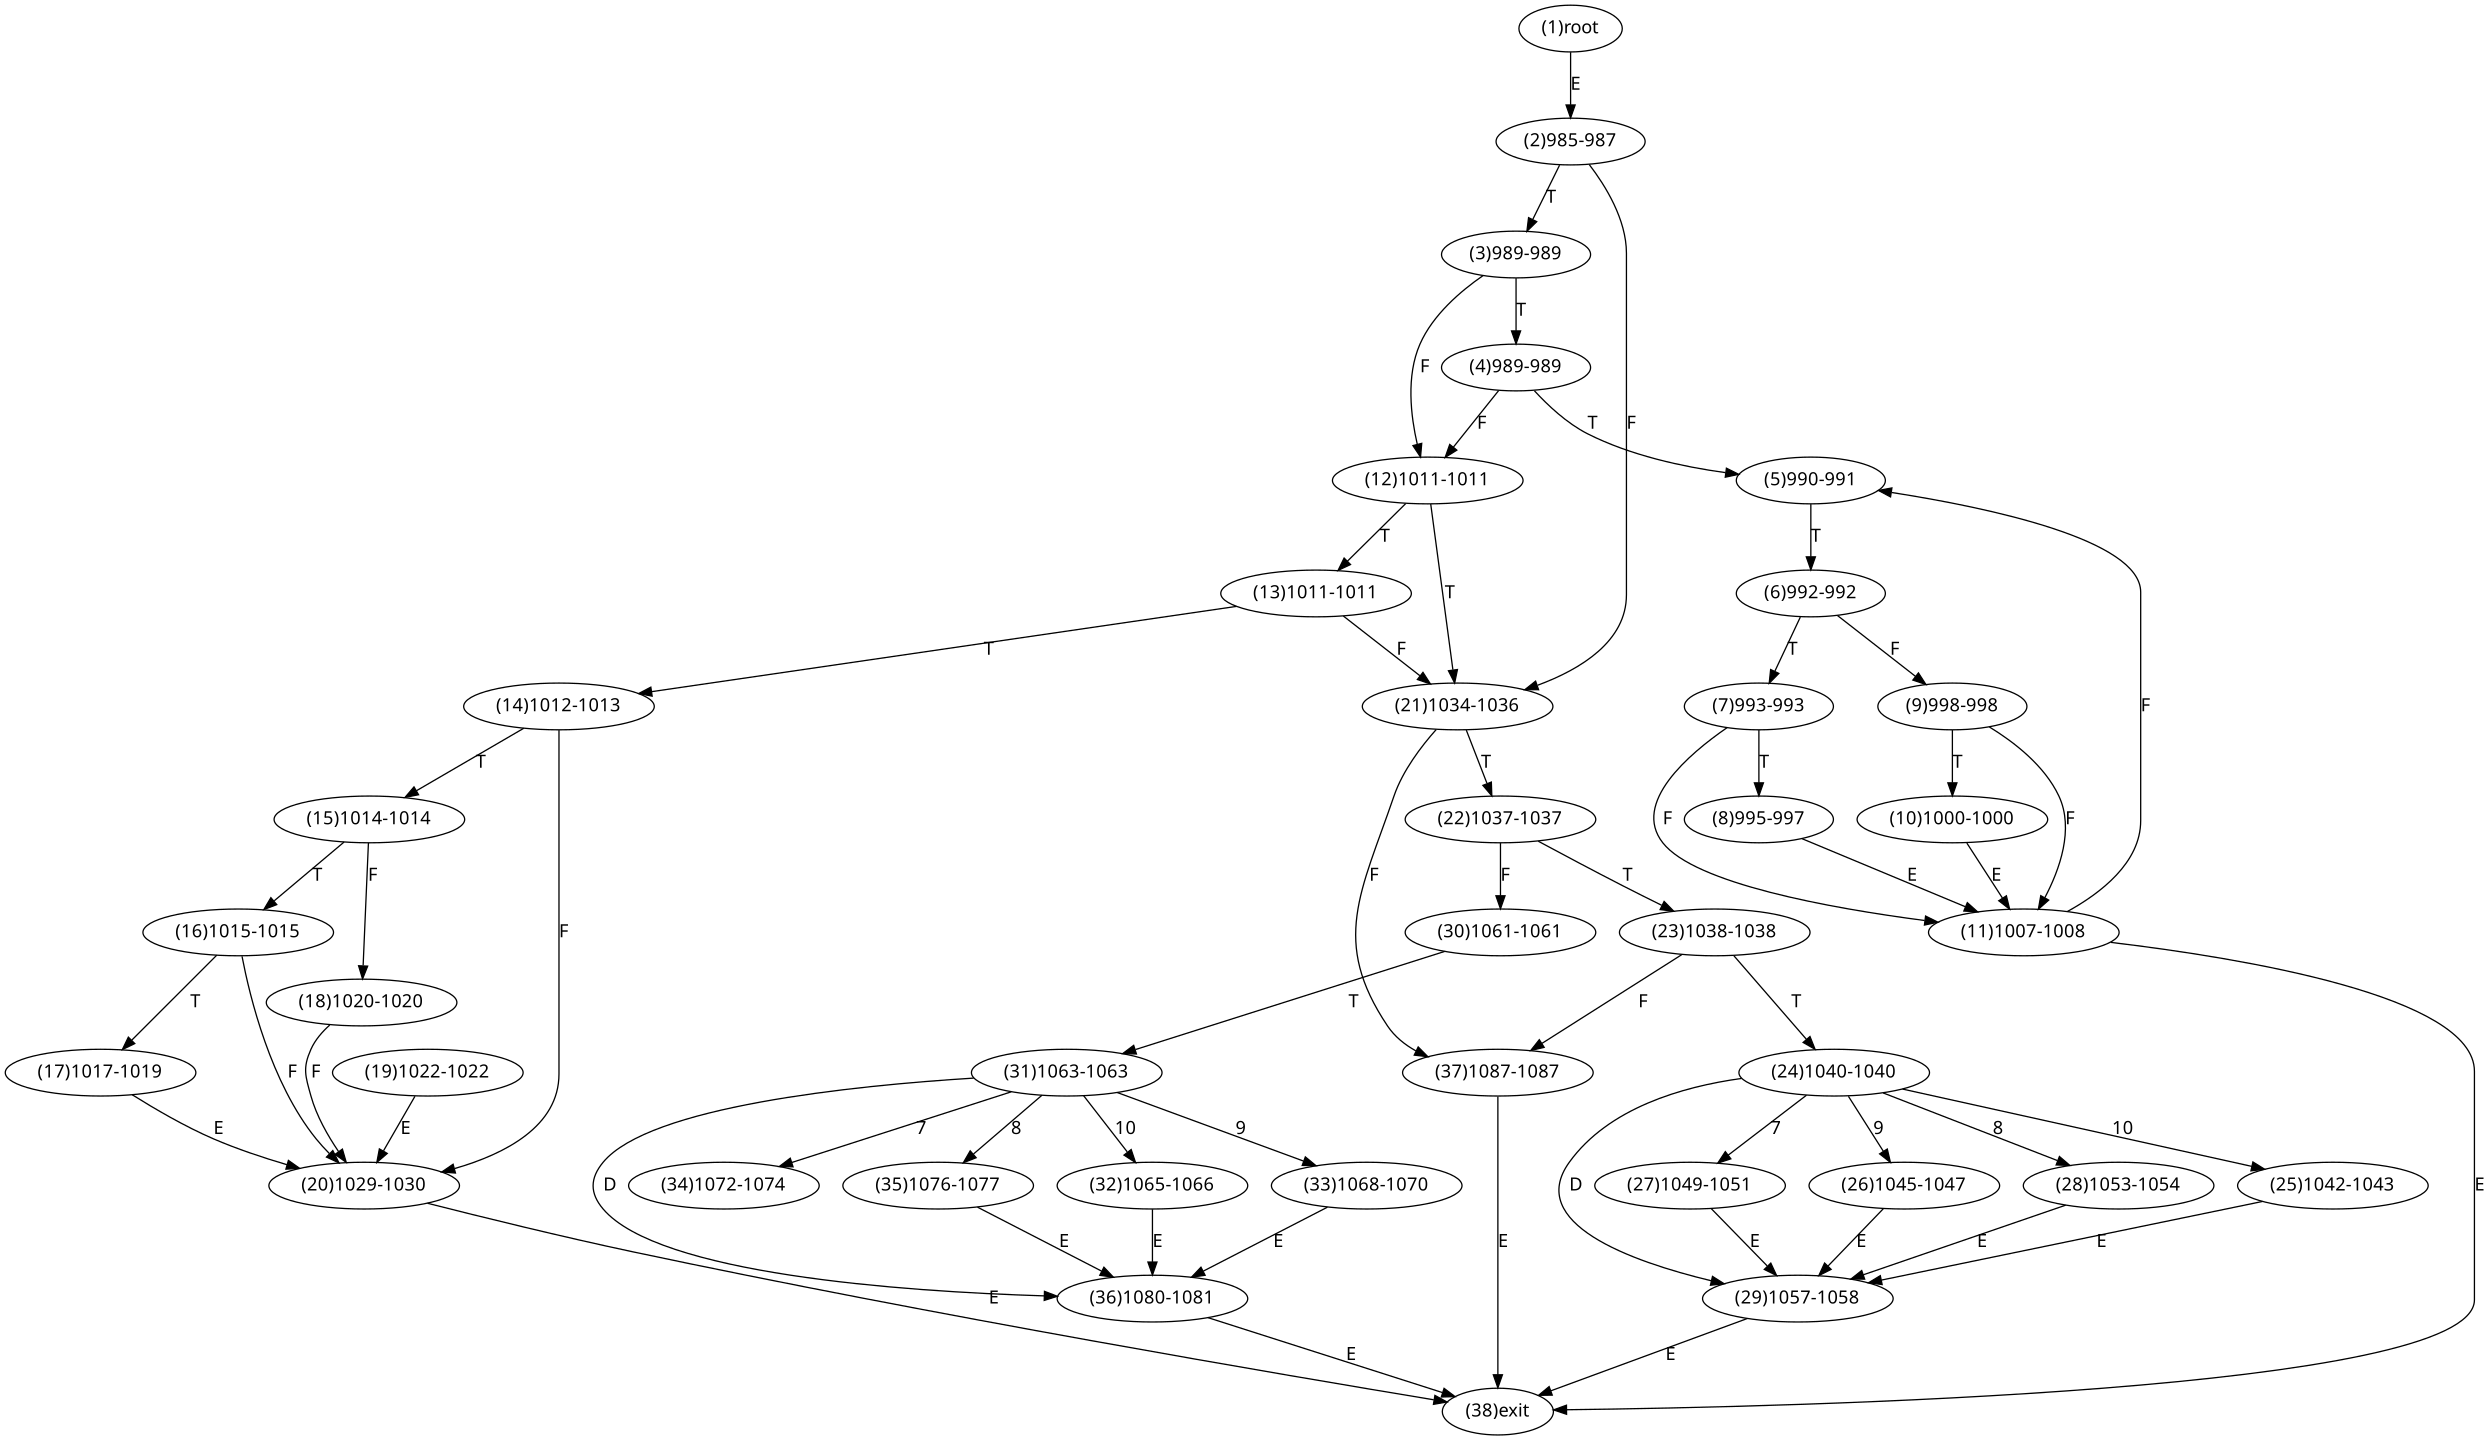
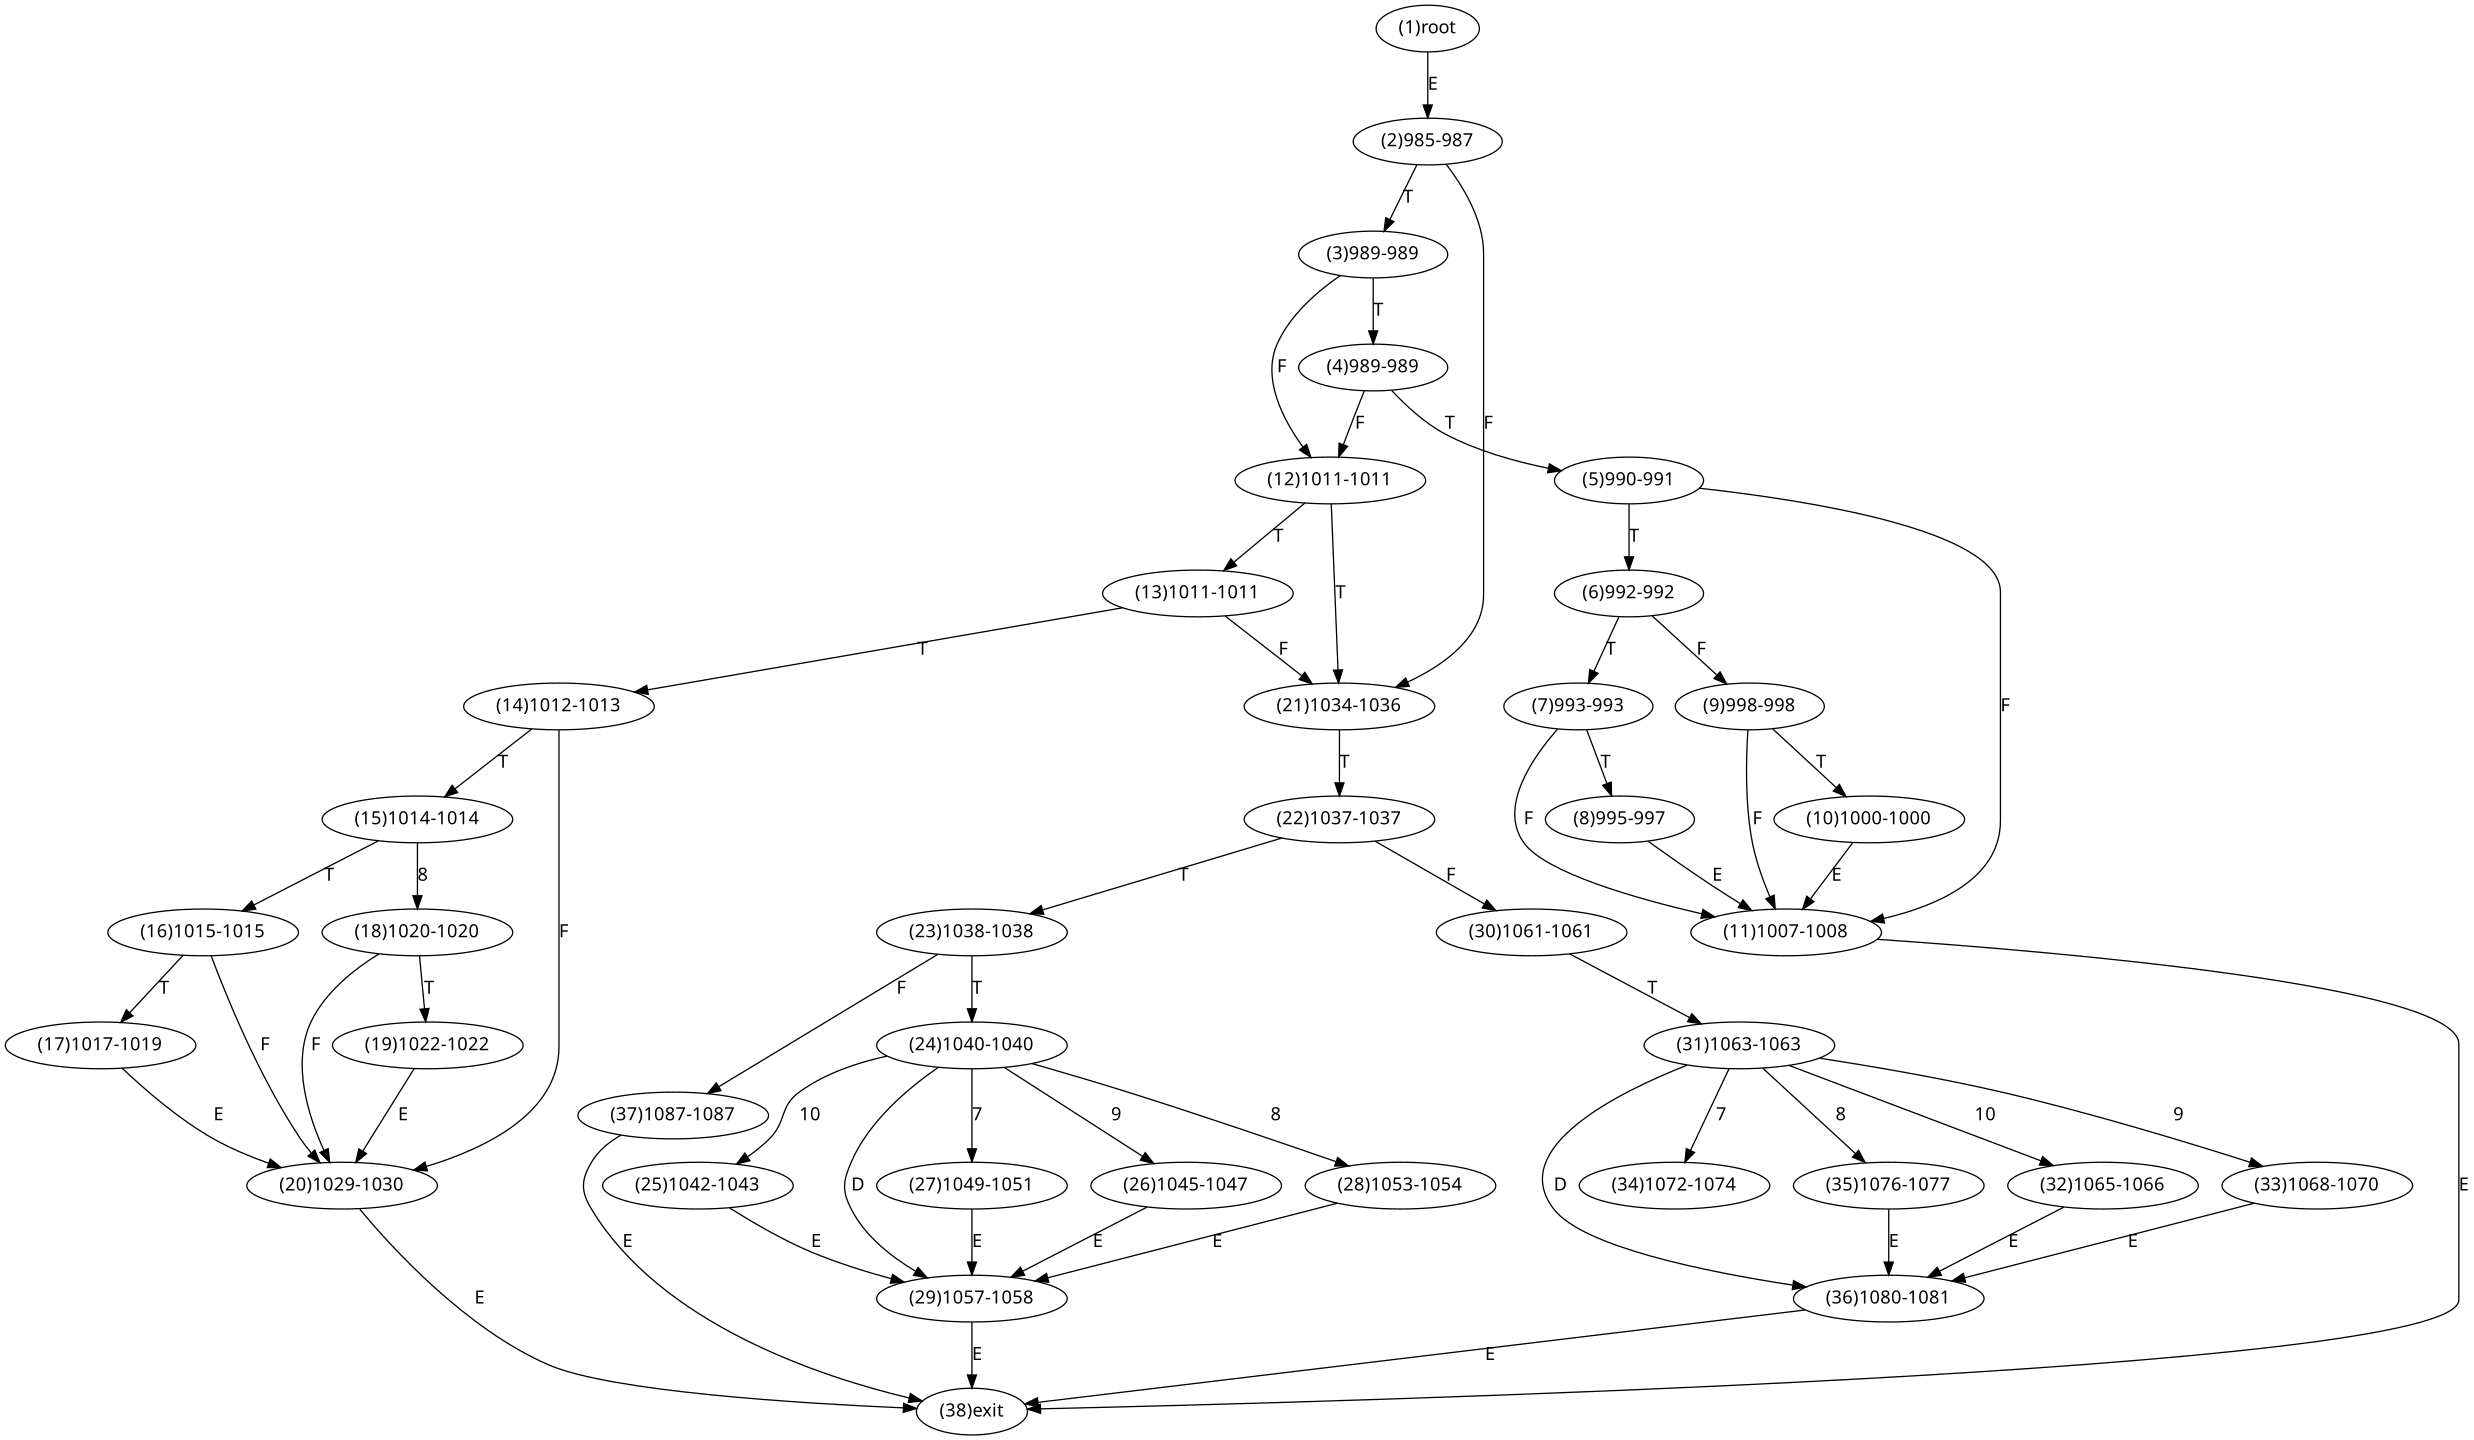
edge "(11)1007-1008" -> "(5)990-991": reversed
edge "(15)1014-1014" -> "(18)1020-1020": label "F" -> "8"
edge "(21)1034-1036" -> "(37)1087-1087": removed, label "F"
edge "(18)1020-1020" -> "(19)1022-1022": added, label "T"
